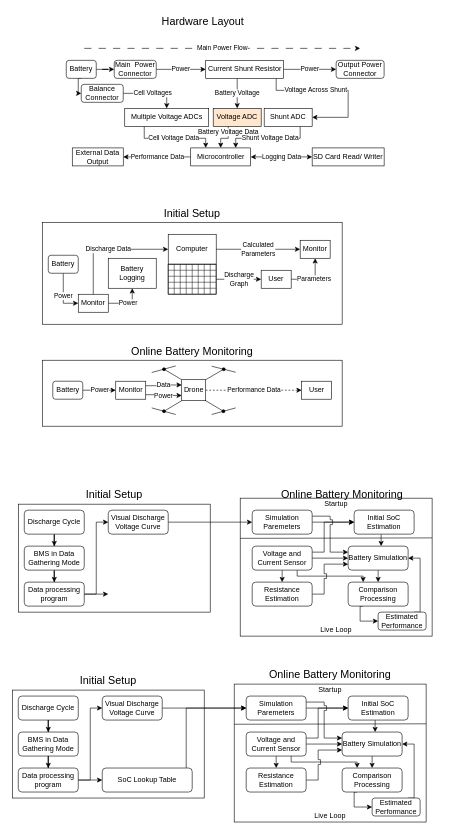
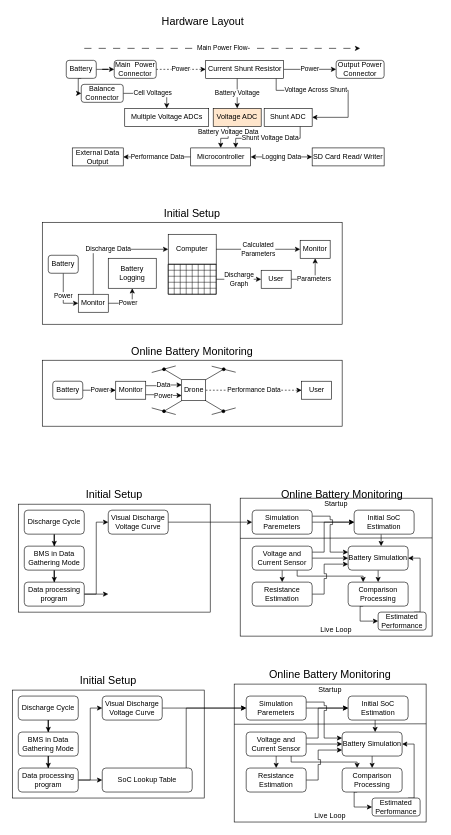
edge "Main Power Connector" -> "Current Shunt Resistor": style solid -> dashed
edge "Multiple Voltage ADCs" -> "Microcontroller": removed, label "Cell Voltage Data"
